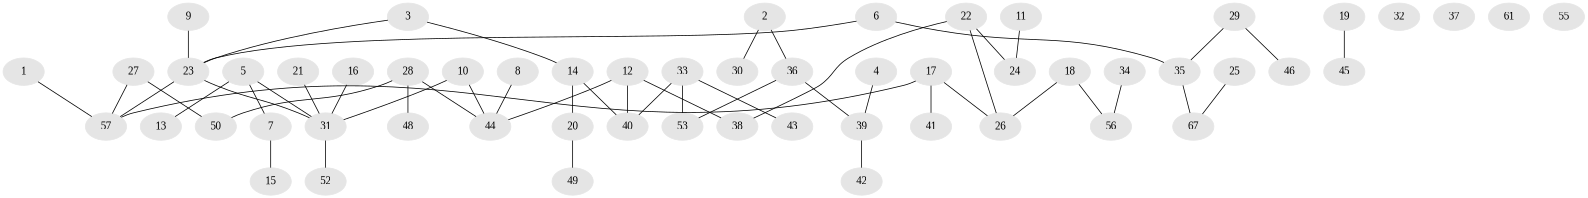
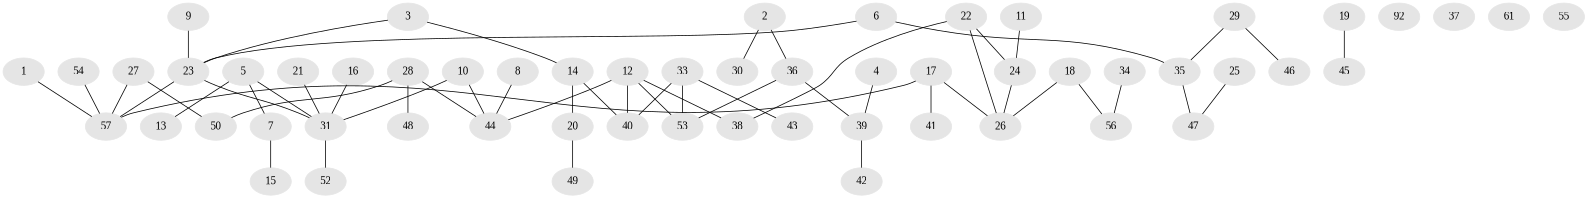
node "32": label "32" -> "92"
node "54": added
edge "12" -- "53": added
edge "24" -- "26": added
node "67": label "67" -> "47"
